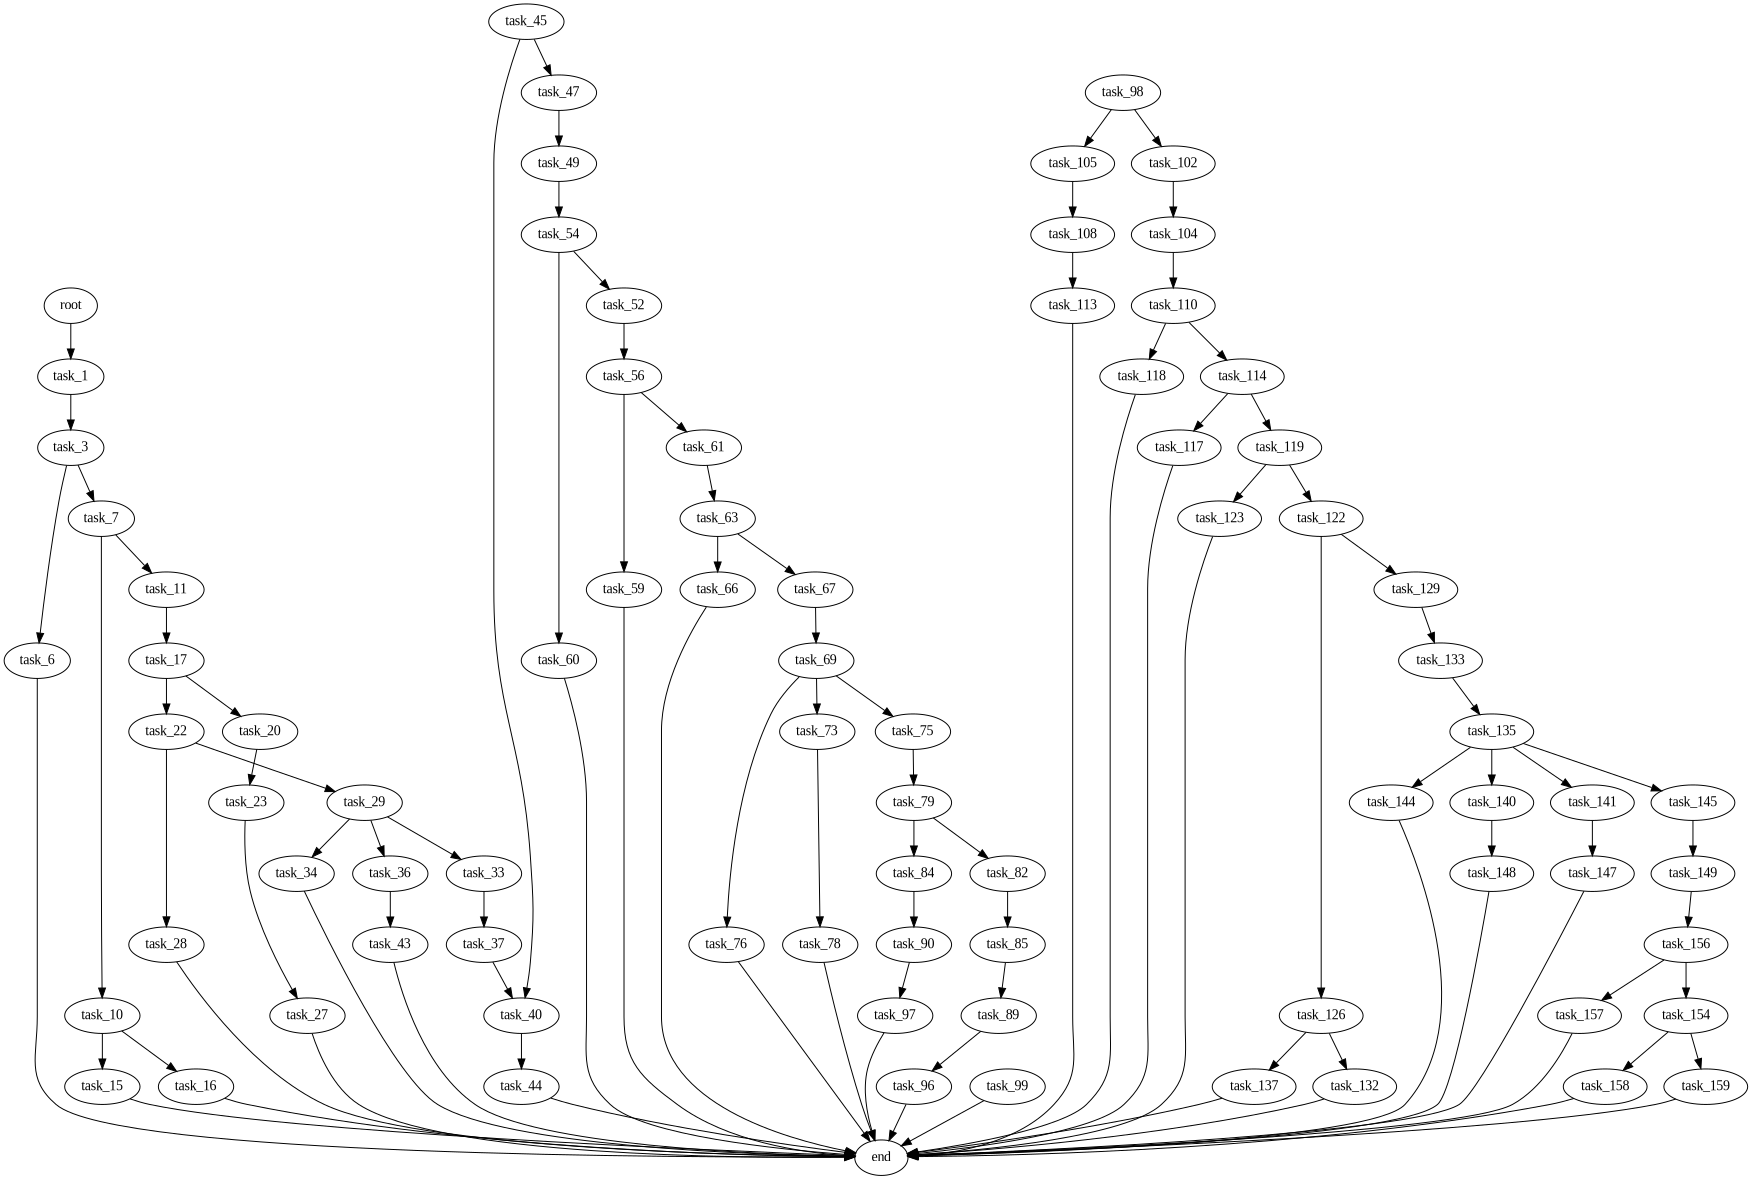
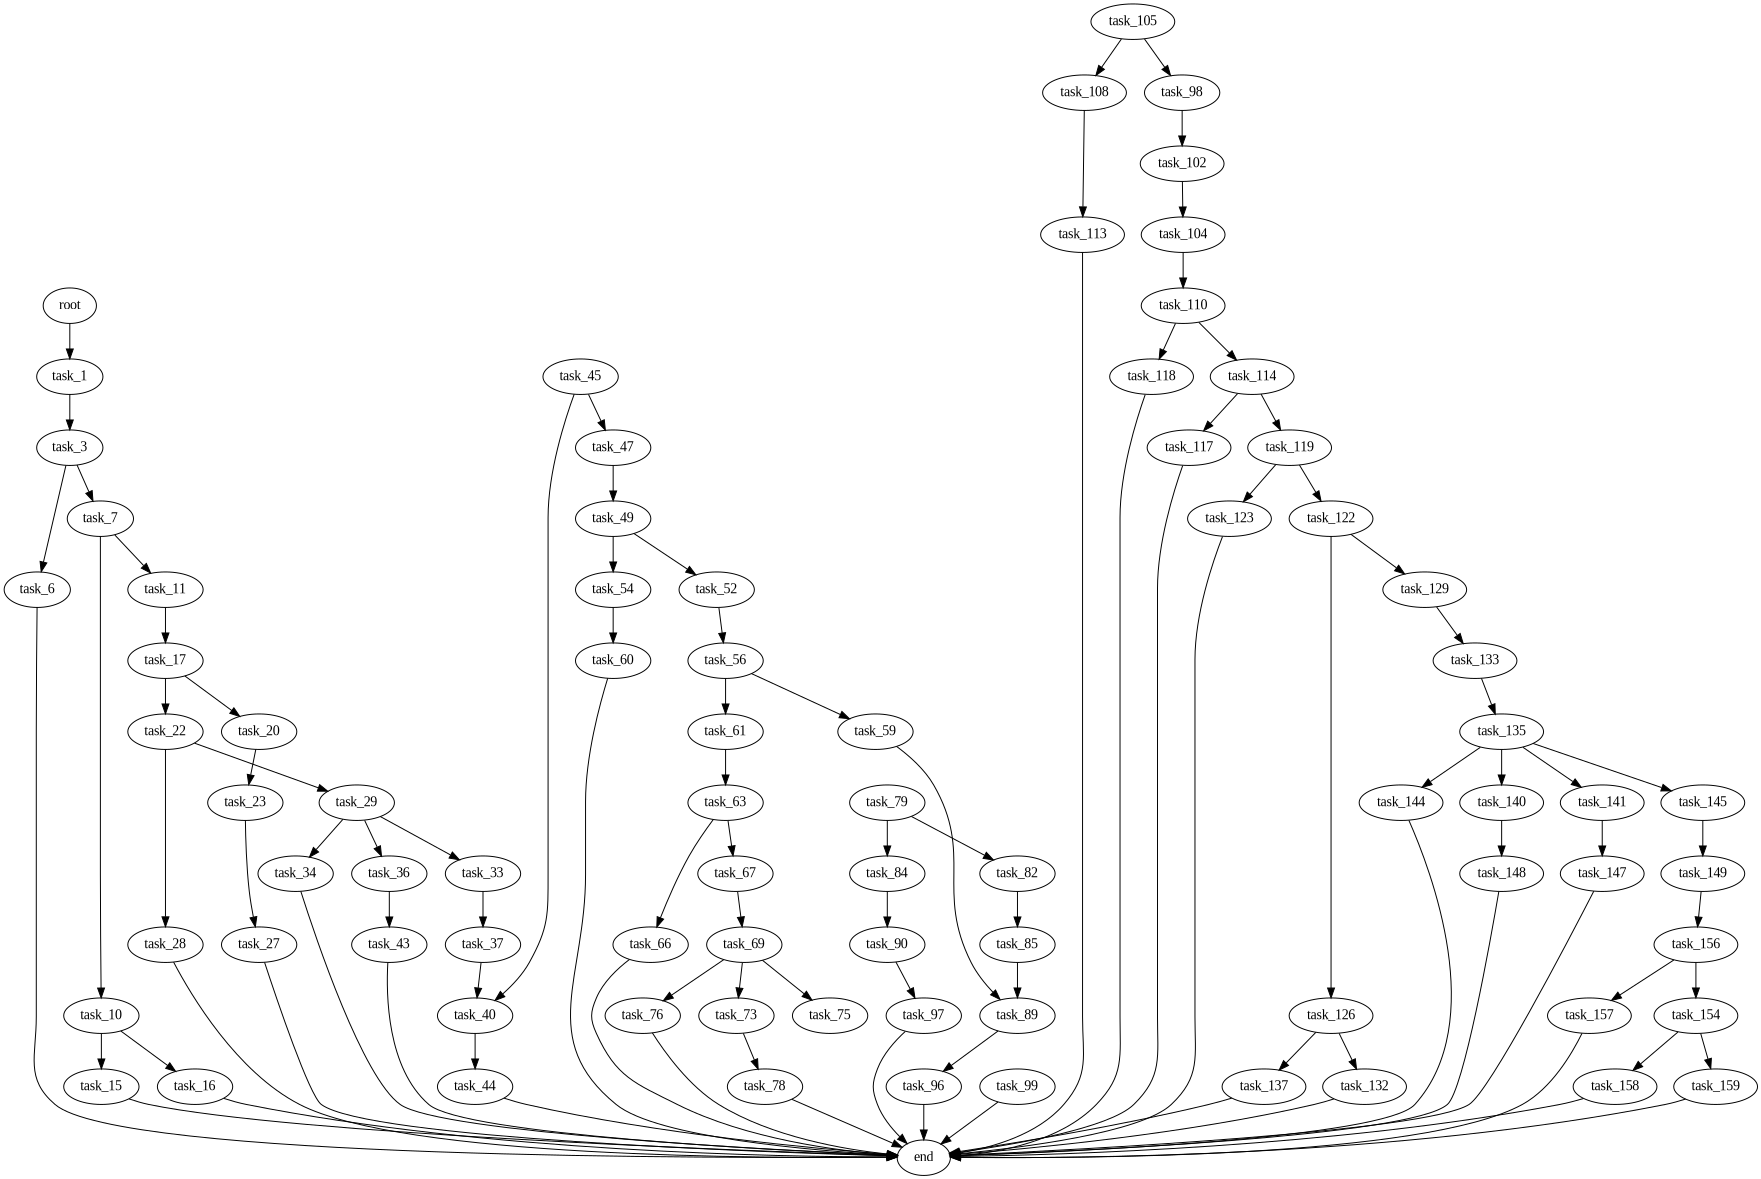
edge "task_98" -> "task_105": reversed
edge "task_54" -> "task_52": now "task_49" -> "task_52"
edge "task_75" -> "task_79": removed
edge "task_59" -> "end": now "task_59" -> "task_89"
